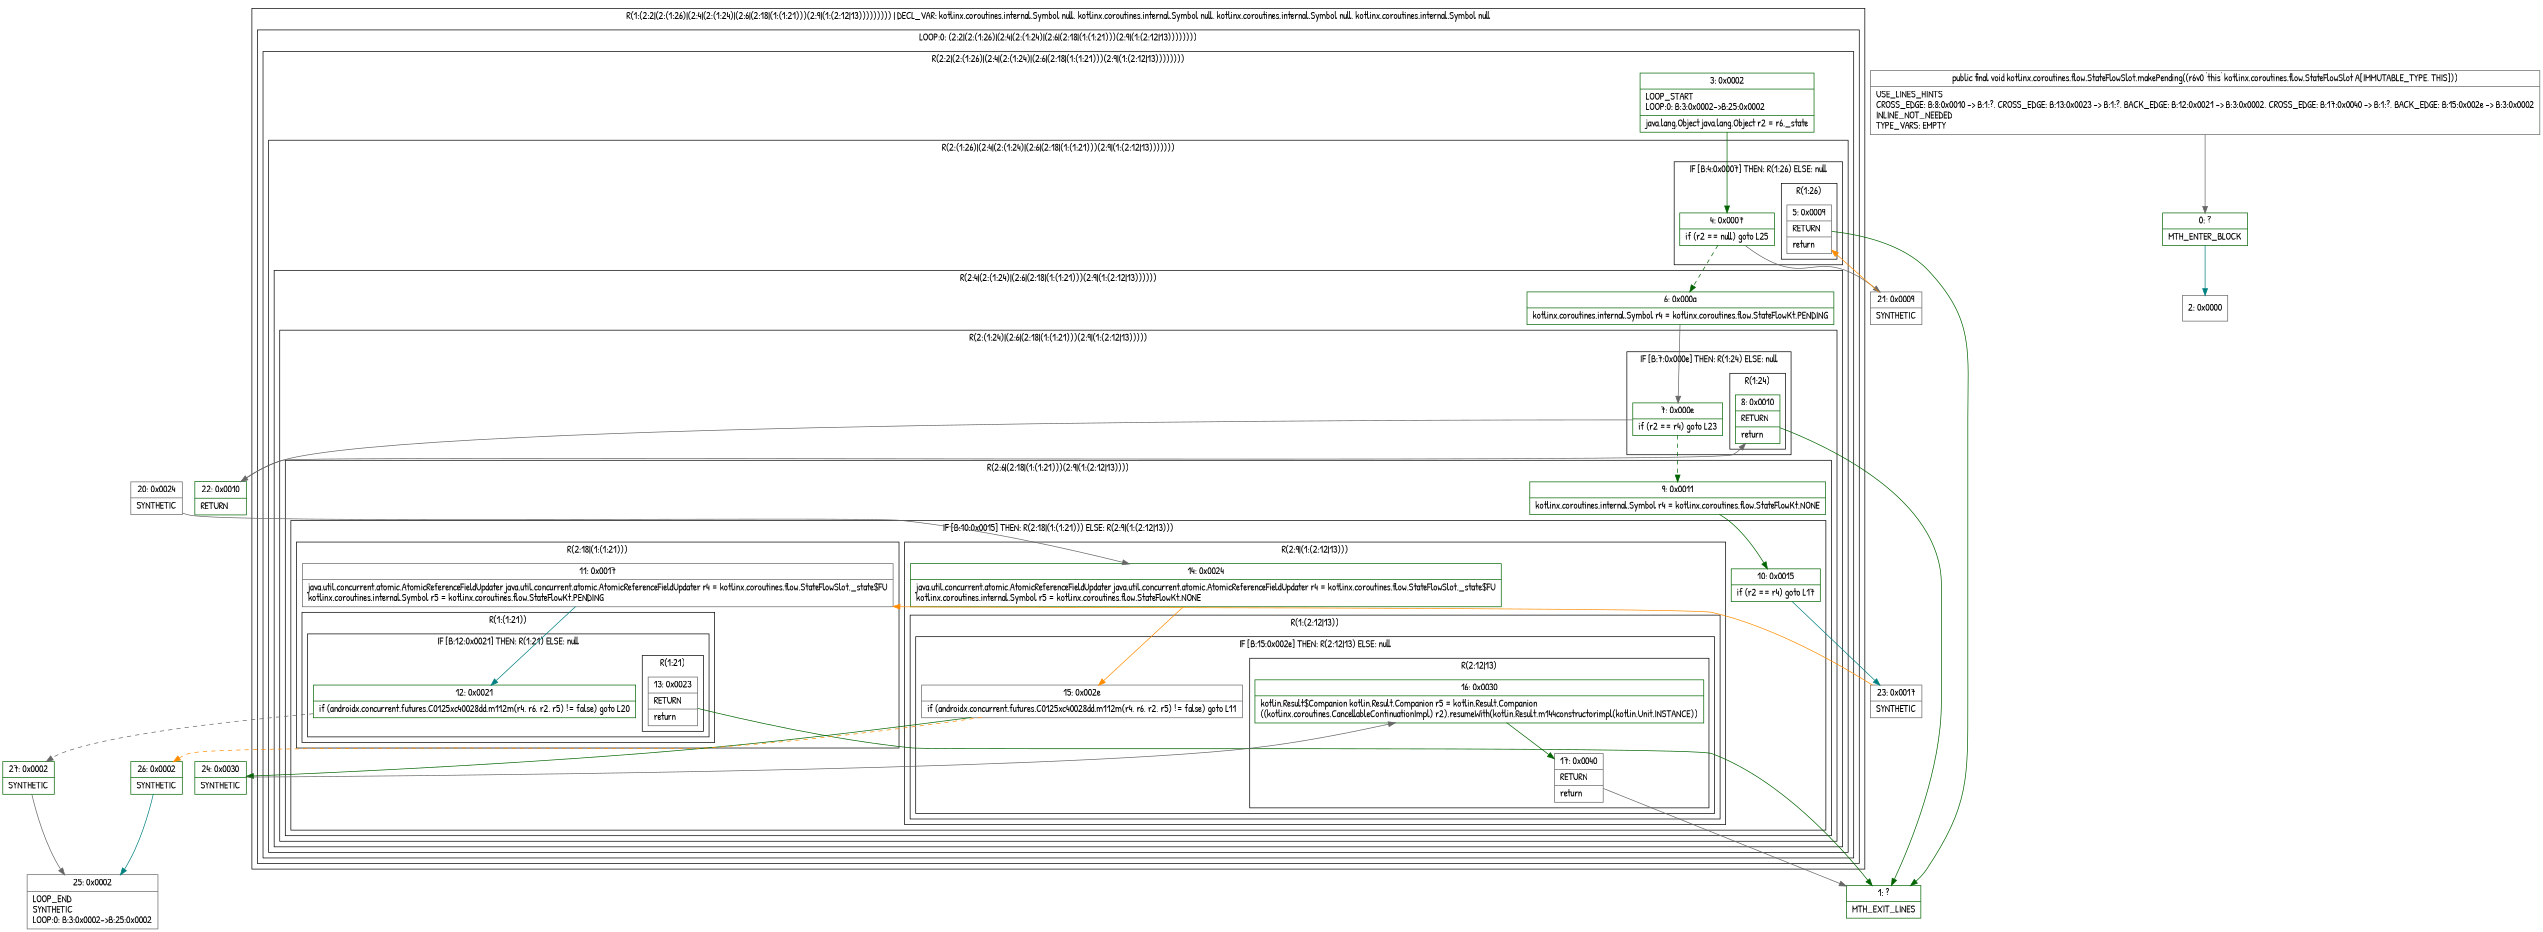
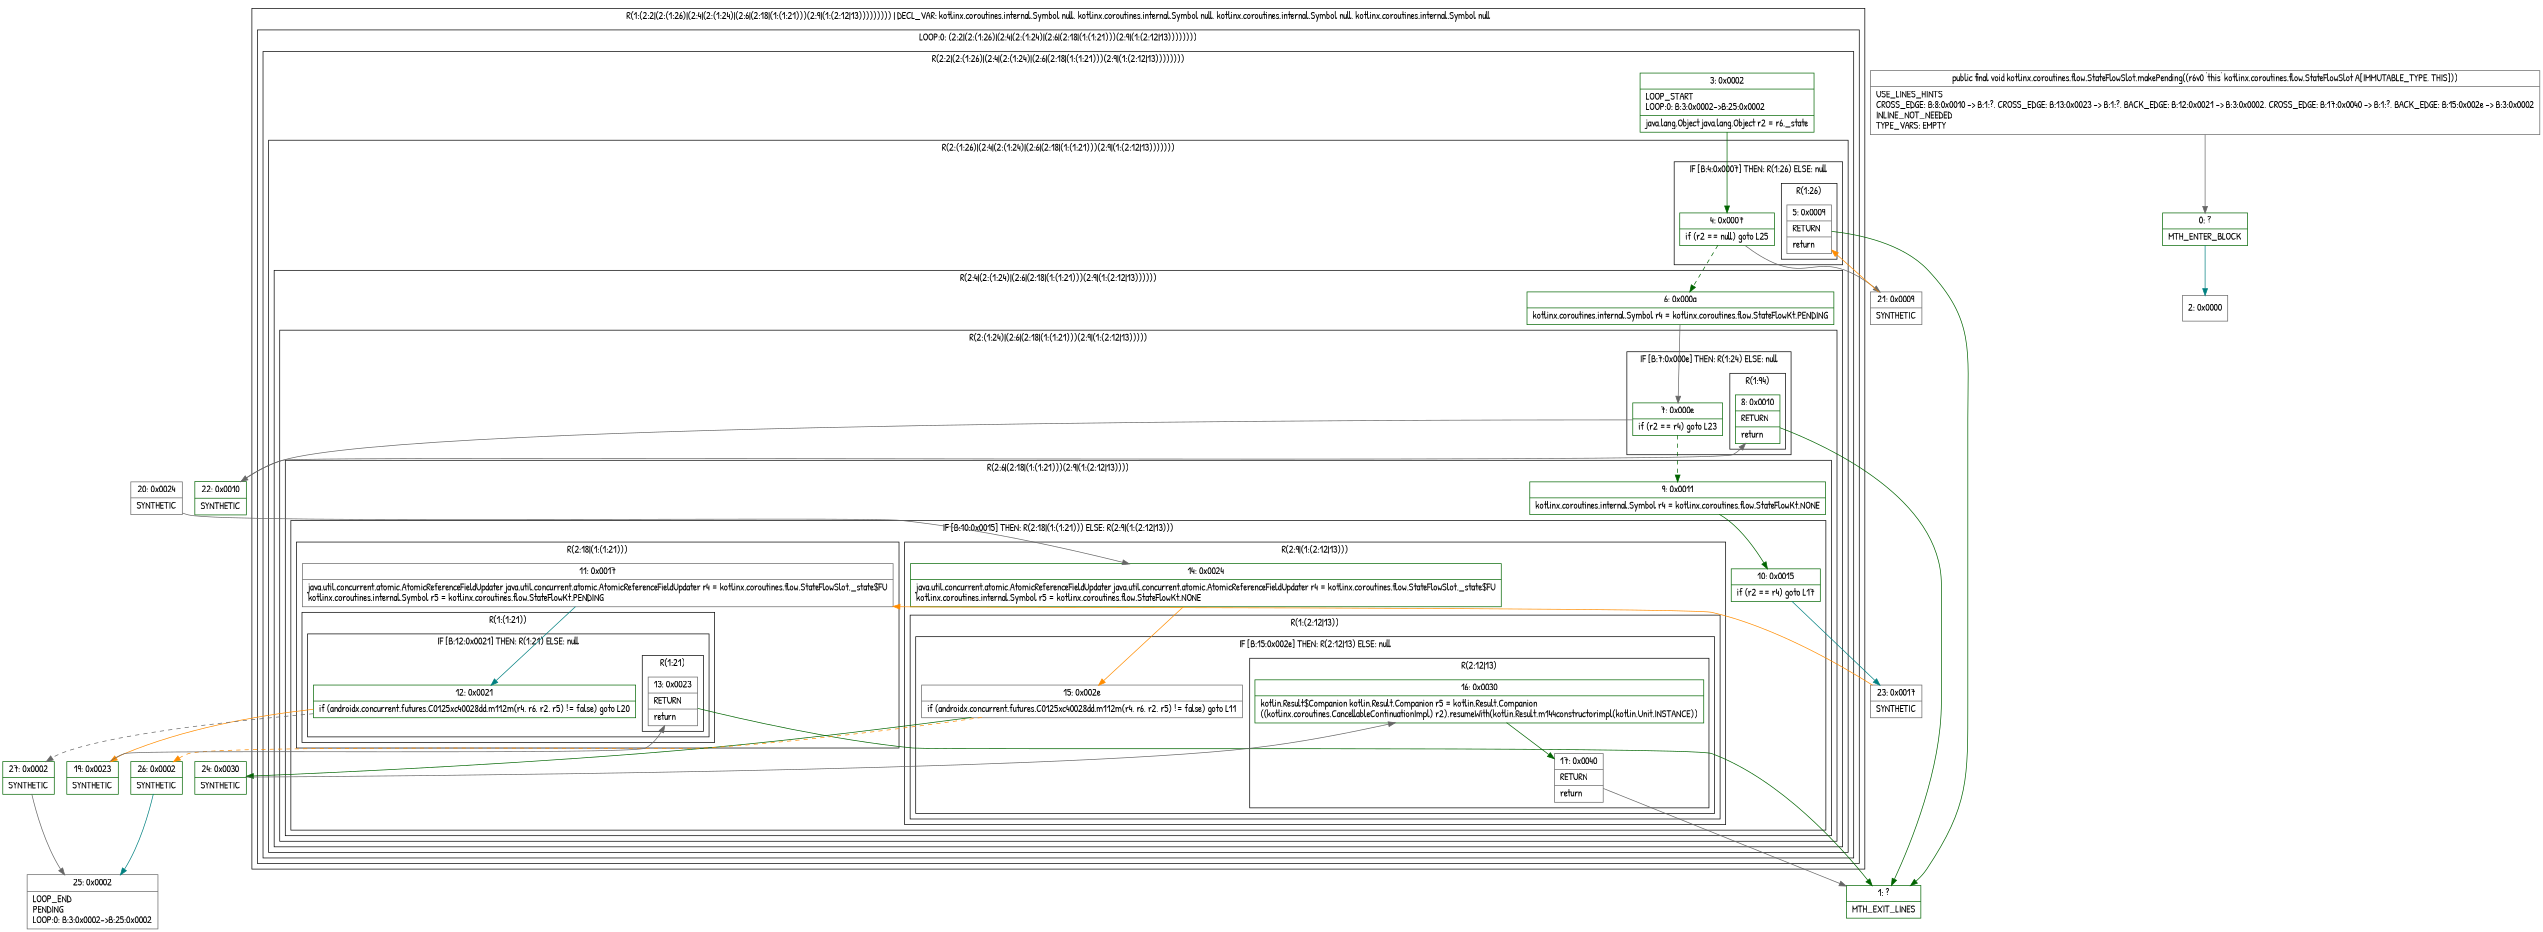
cluster "R(1:24)": label "R(1:24)" -> "R(1:94)"
node "22: 0x0010": text "RETURN" -> "SYNTHETIC"
node "19: 0x0023": added
node "25: 0x0002": text "SYNTHETIC" -> "PENDING"
